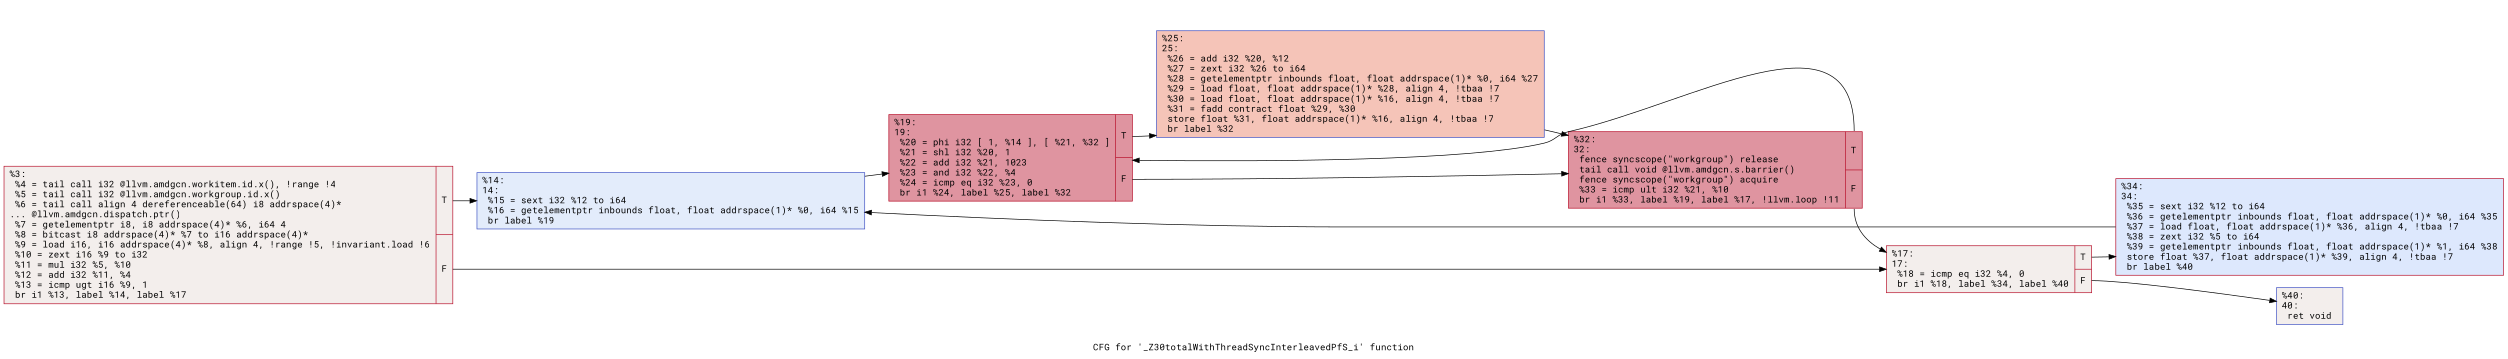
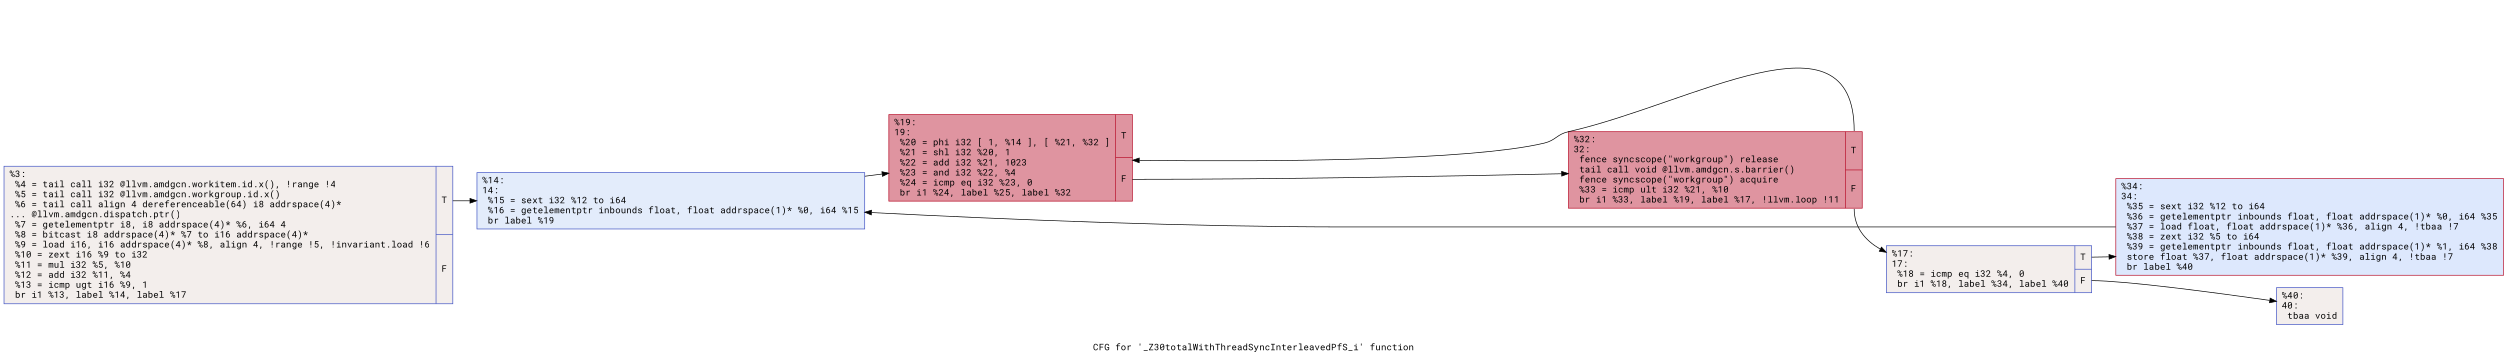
node "%25:": removed
node "%3:": color #b70d28ff -> #3d50c3ff
edge "%3:" -> "%17:": removed
node "%17:": color #b70d28ff -> #3d50c3ff
node "%40:": text "ret void" -> "tbaa void"
